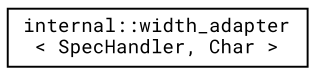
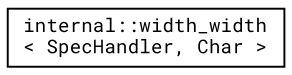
node "internal::width_adapter < SpecHandler, Char >": label "internal::width_adapter < SpecHandler, Char >" -> "internal::width_width < SpecHandler, Char >"
